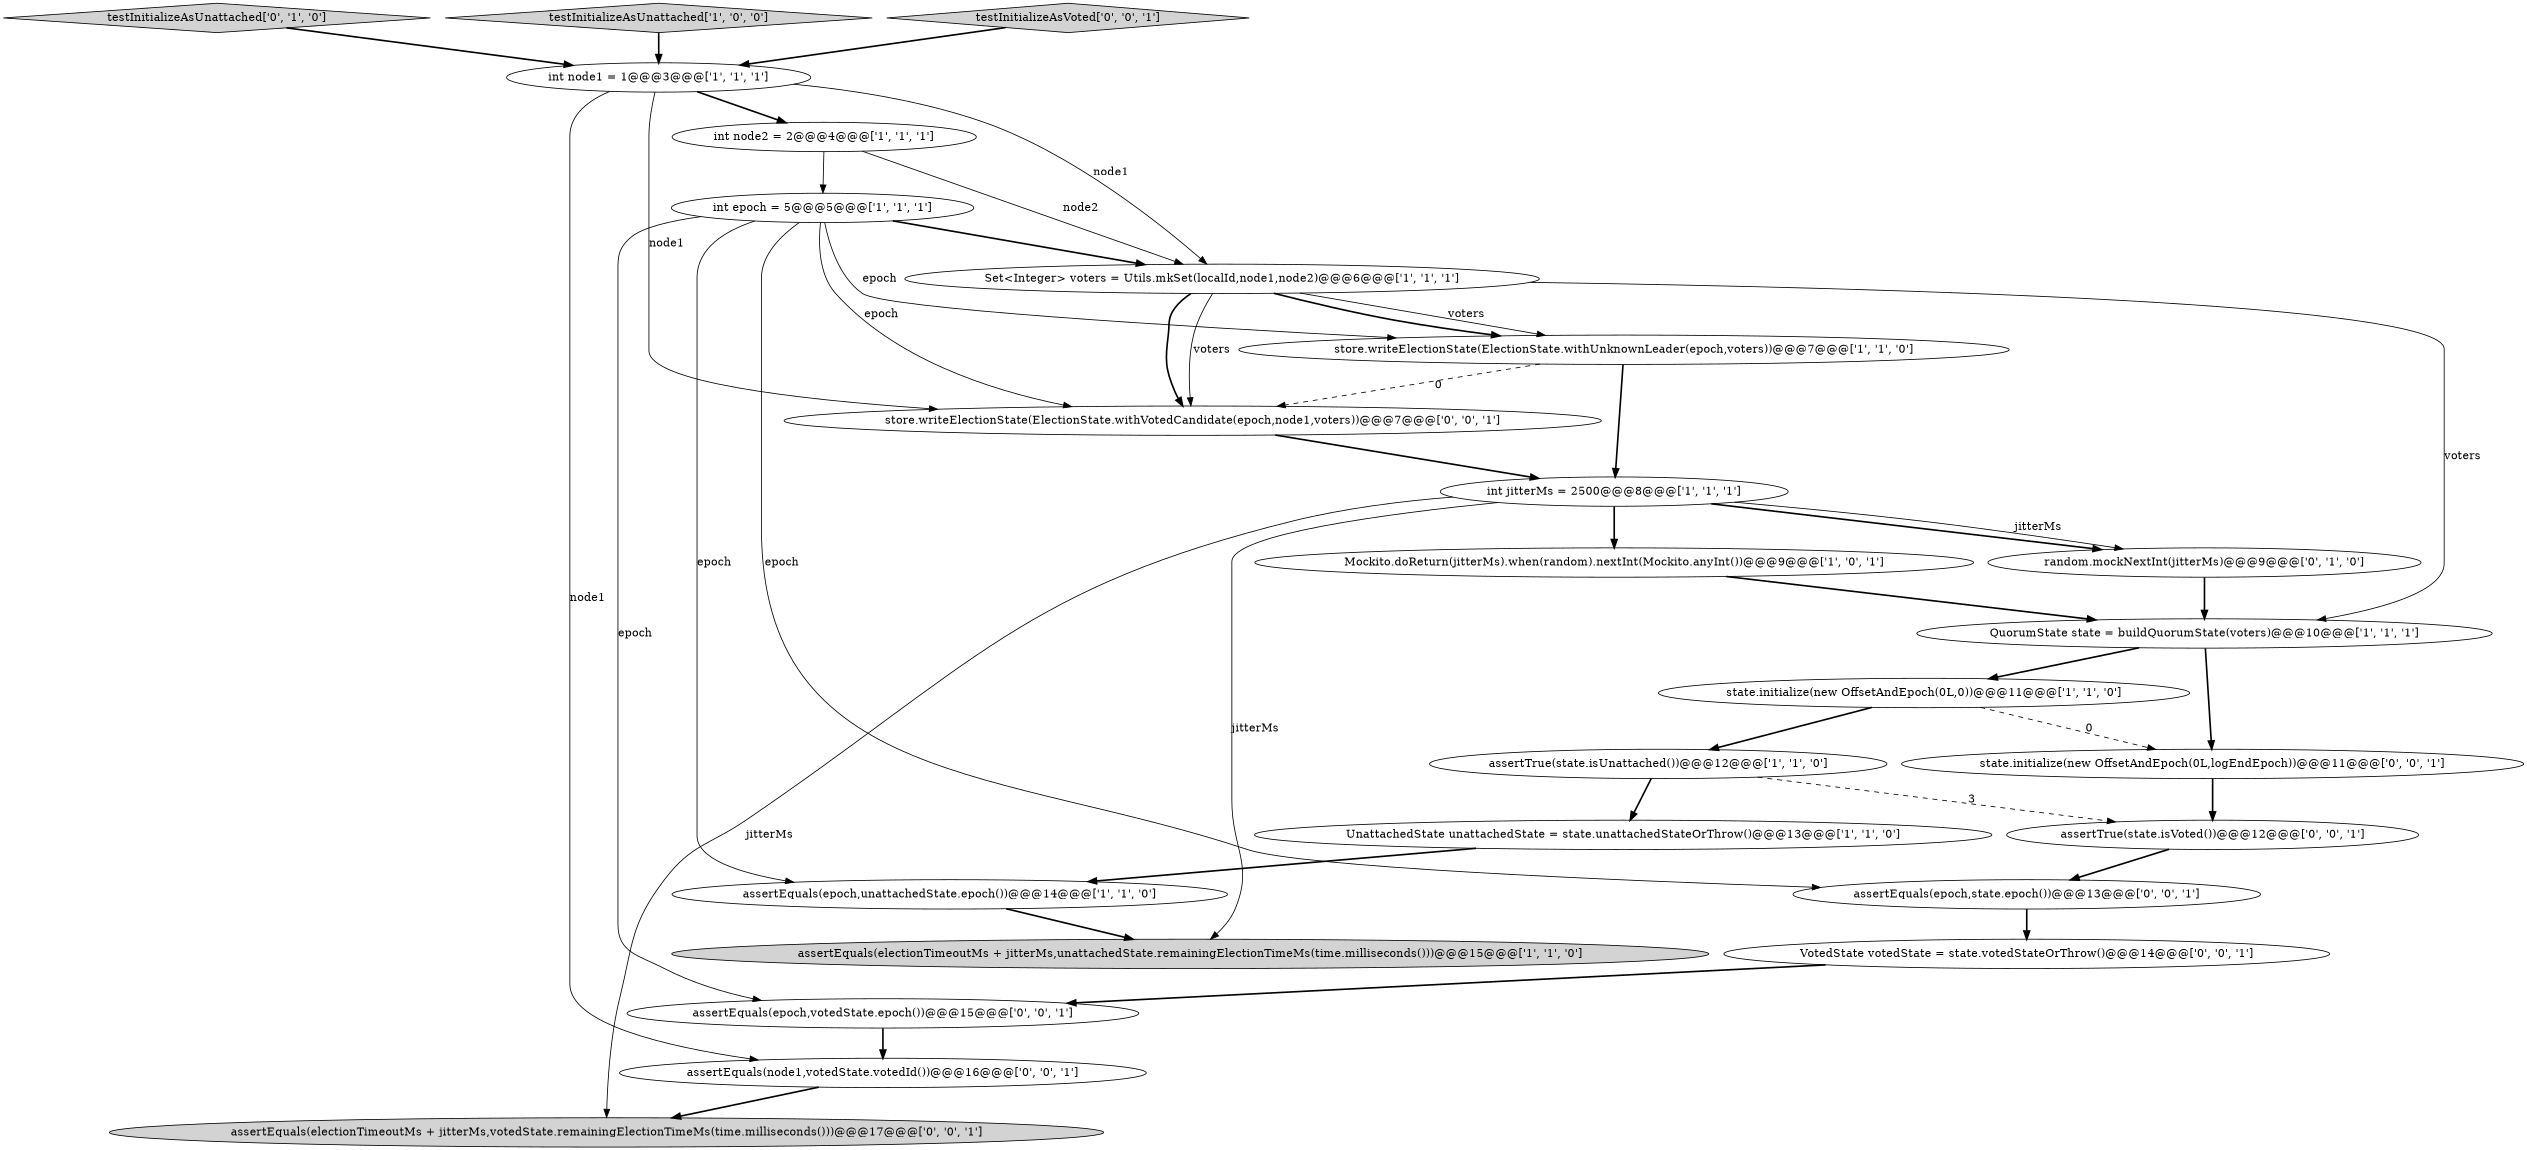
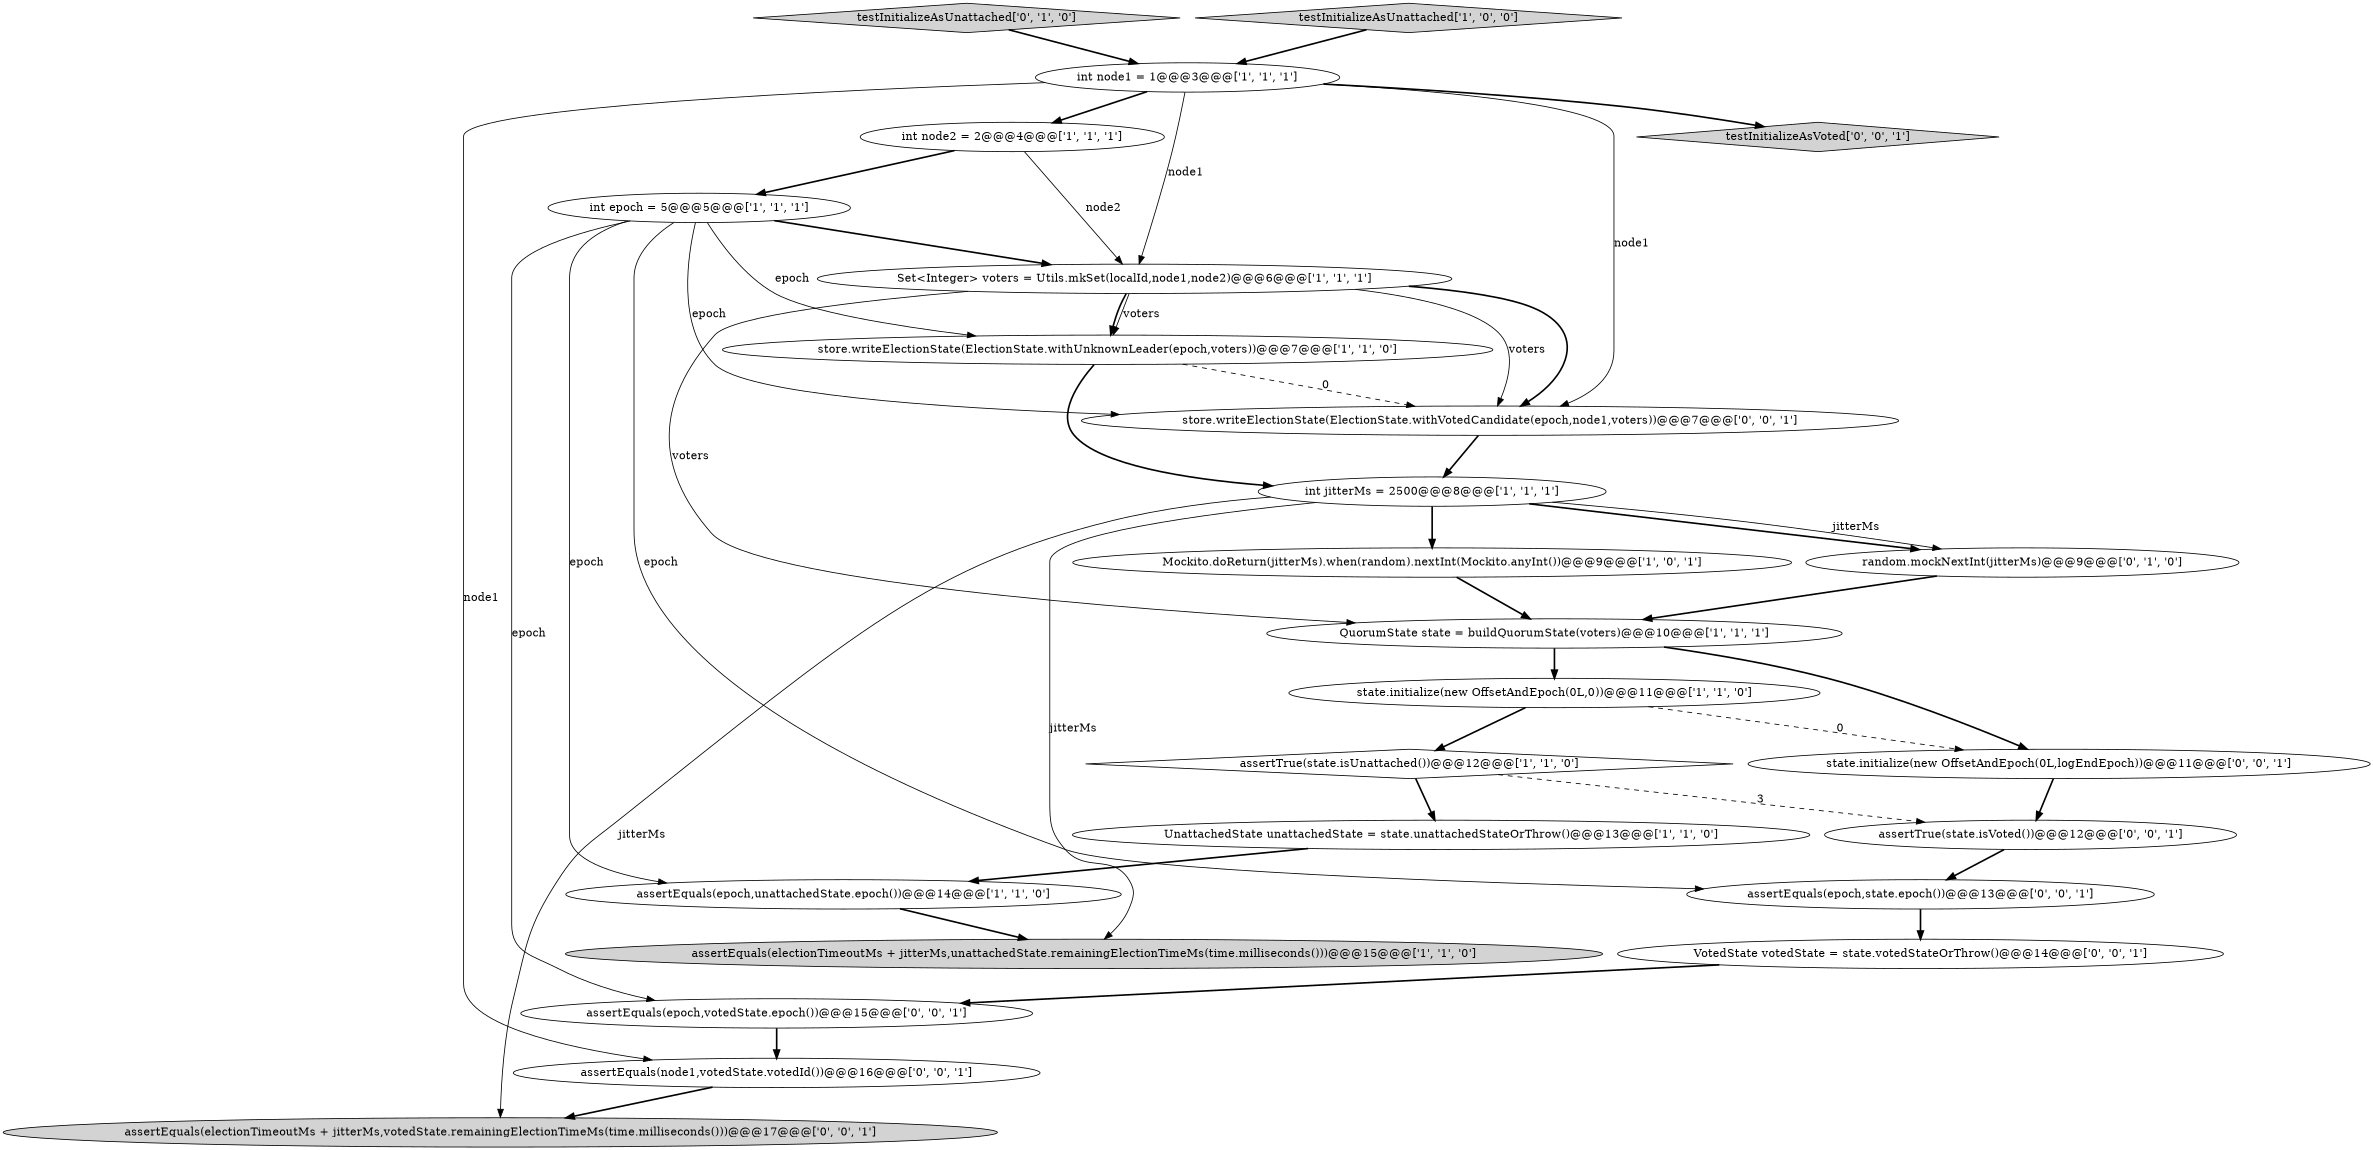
edge "testInitializeAsVoted['0', '0', '1']" -> "int node1 = 1@@@3@@@['1', '1', '1']": reversed
edge "int node2 = 2@@@4@@@['1', '1', '1']" -> "int epoch = 5@@@5@@@['1', '1', '1']": style solid -> bold
node "assertTrue(state.isUnattached())@@@12@@@['1', '1', '0']": shape ellipse -> diamond
